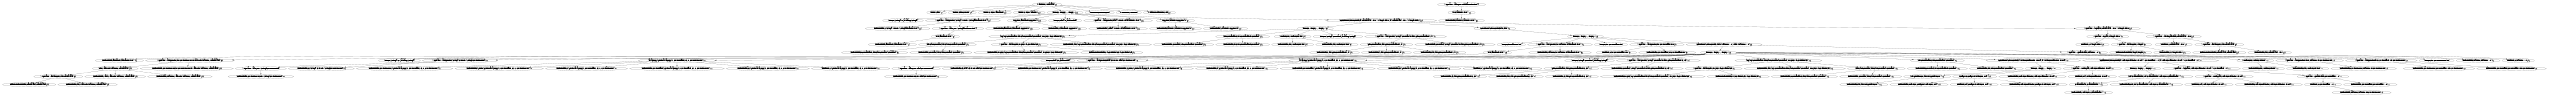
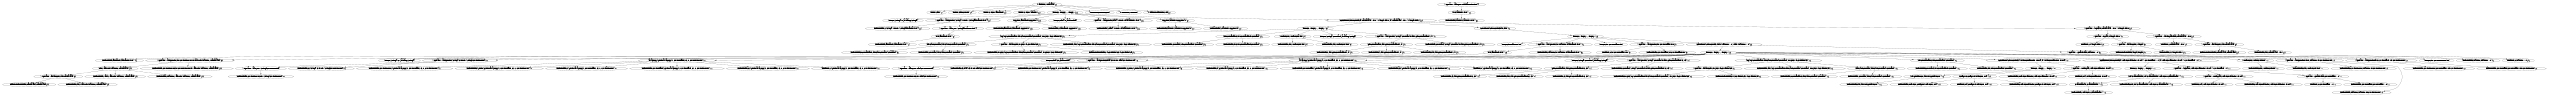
edge "(LITERAL,0,currentOffset > 0)" -> "(IDENTIFIER,stillToDo,stillToDo -= currentAmount)": now "(<operator>.assignmentMinus,stillToDo -= currentAmount)" -> "(IDENTIFIER,stillToDo,stillToDo -= currentAmount)"
